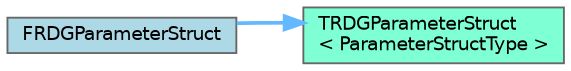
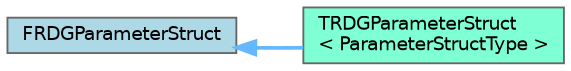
edge "FRDGParameterStruct" -> "TRDGParameterStruct < ParameterStructType >": reversed
